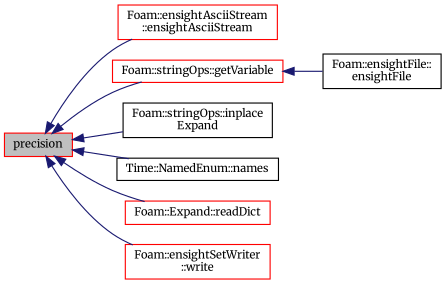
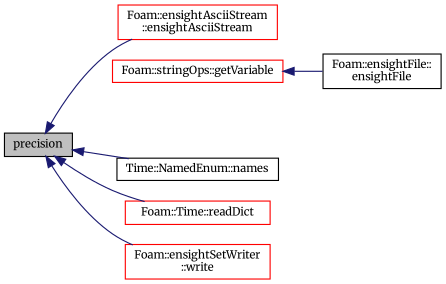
edge "Foam::stringOps::getVariable" -> "precision": removed
node "Foam::stringOps::inplace Expand": removed
node "precision": color red -> black
node "Foam::Expand::readDict": label "Foam::Expand::readDict" -> "Foam::Time::readDict"
